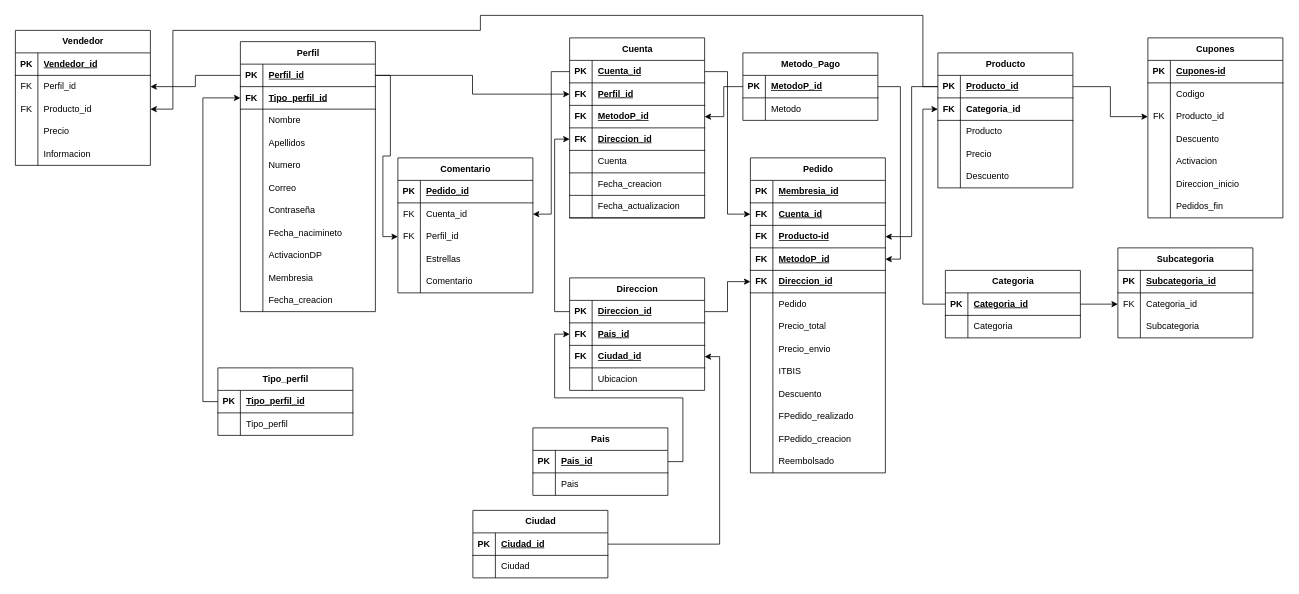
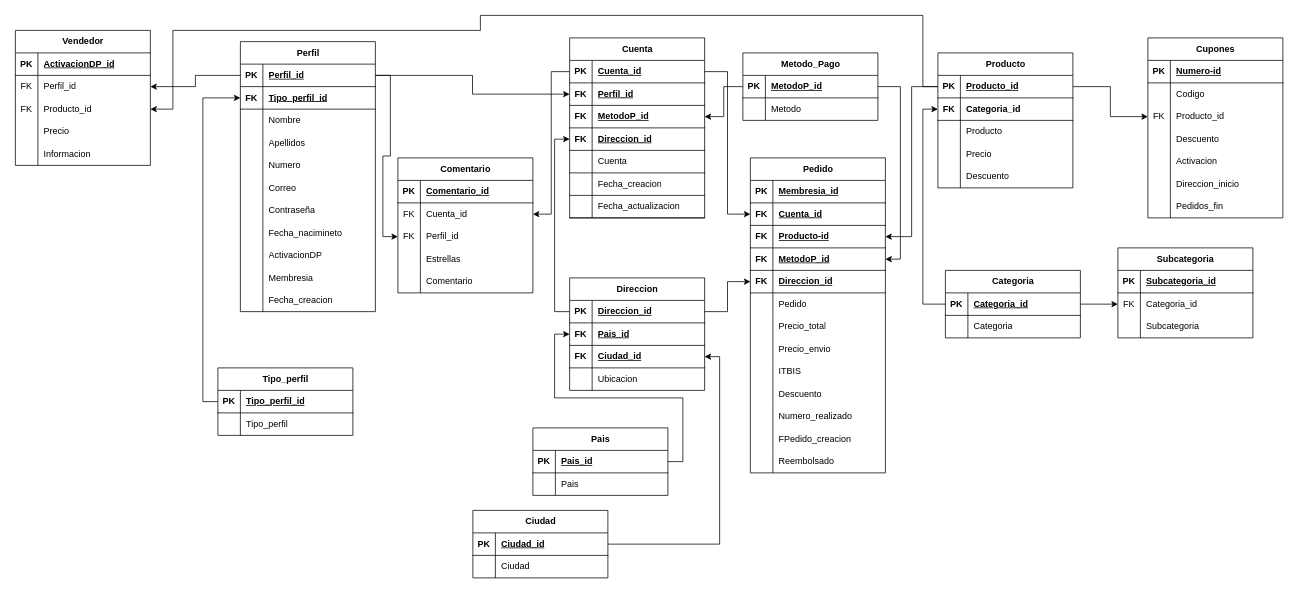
node "Vendedor_id": label "Vendedor_id" -> "ActivacionDP_id"
node "Cupones-id": label "Cupones-id" -> "Numero-id"
node "Pedido_id": label "Pedido_id" -> "Comentario_id"
node "FPedido_realizado": label "FPedido_realizado" -> "Numero_realizado"
